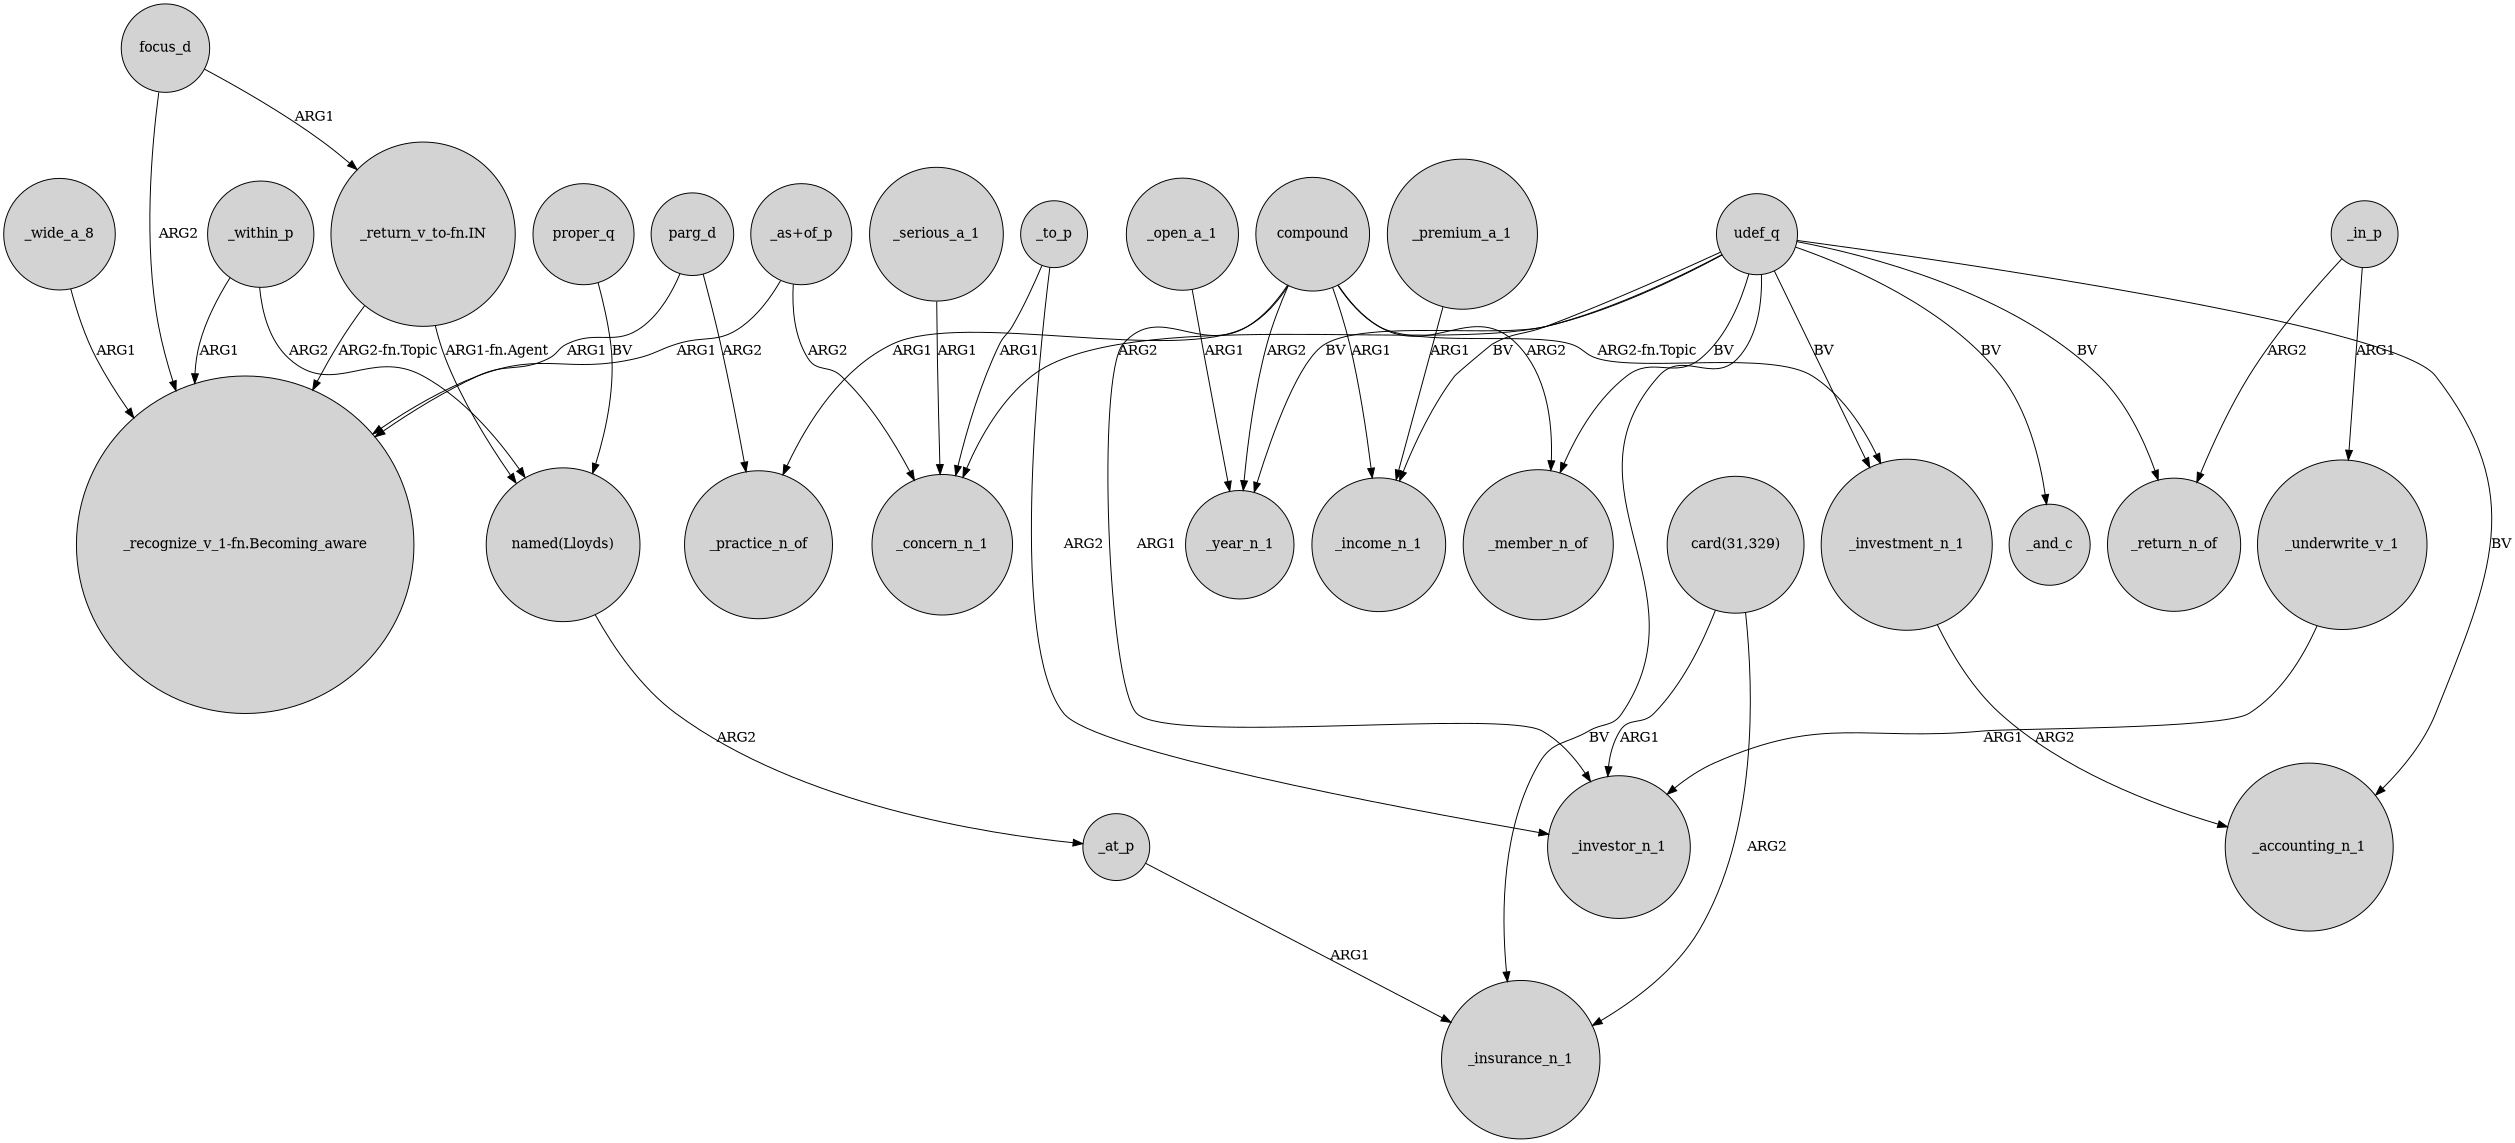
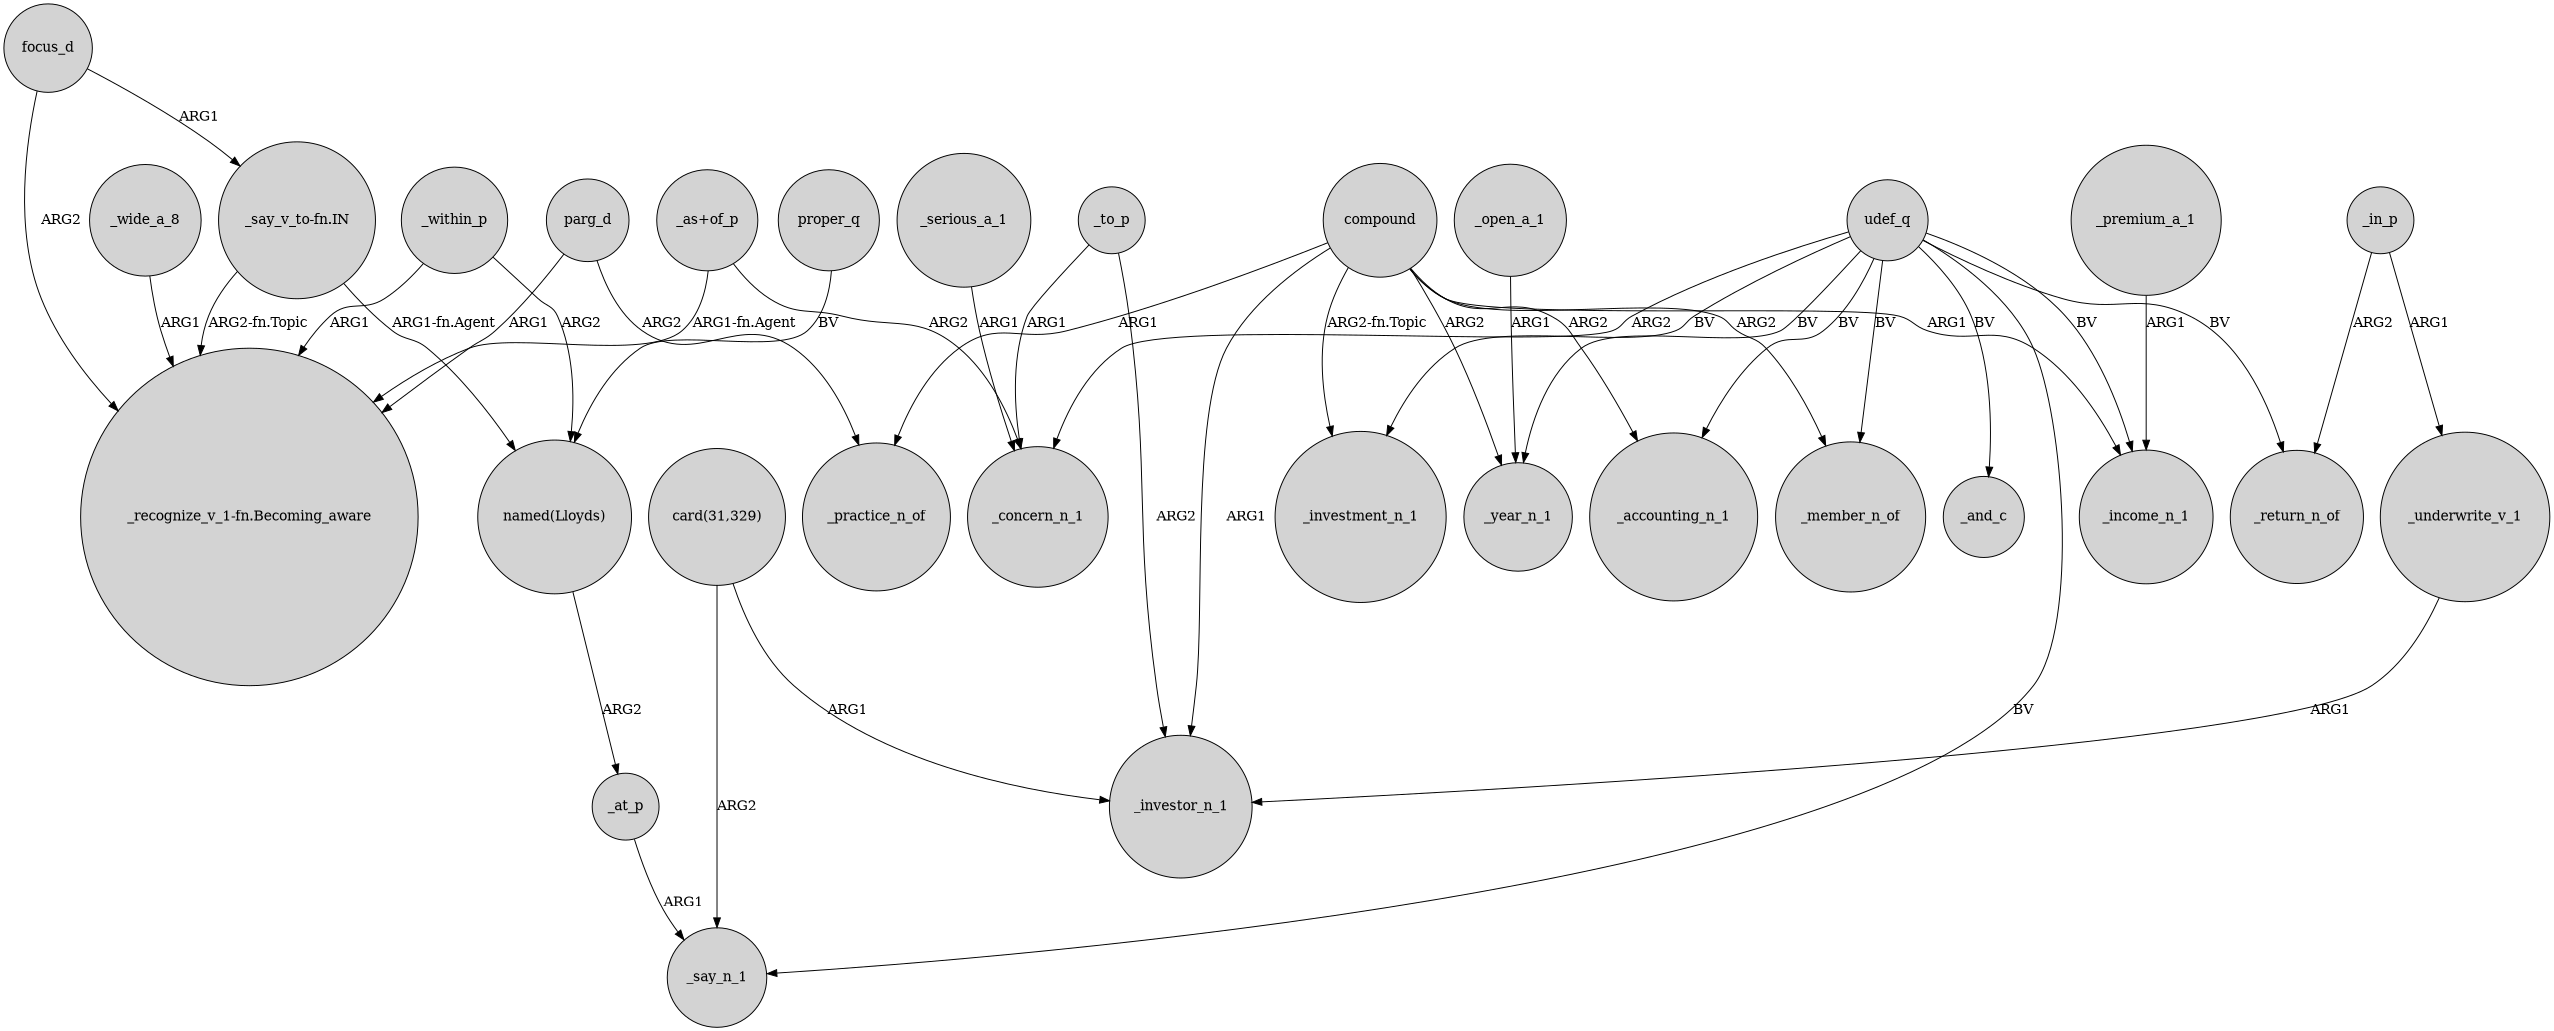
node "_return_v_to-fn.IN": label "_return_v_to-fn.IN" -> "_say_v_to-fn.IN"
edge "_as+of_p" -> "_recognize_v_1-fn.Becoming_aware": label "ARG1" -> "ARG1-fn.Agent"
edge "_investment_n_1" -> "_accounting_n_1": now "compound" -> "_accounting_n_1"
node "_insurance_n_1": label "_insurance_n_1" -> "_say_n_1"
